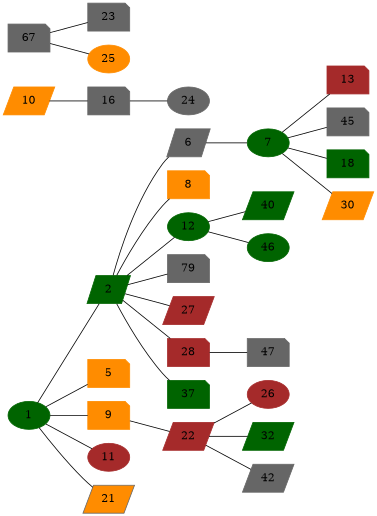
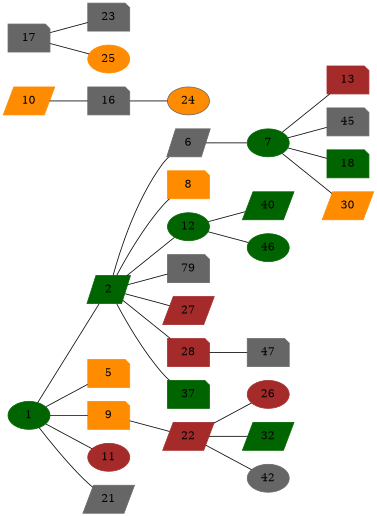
node "67": label "67" -> "17"
node "24": fillcolor gray40 -> darkorange
node "42": shape parallelogram -> ellipse
node "21": fillcolor darkorange -> gray40
